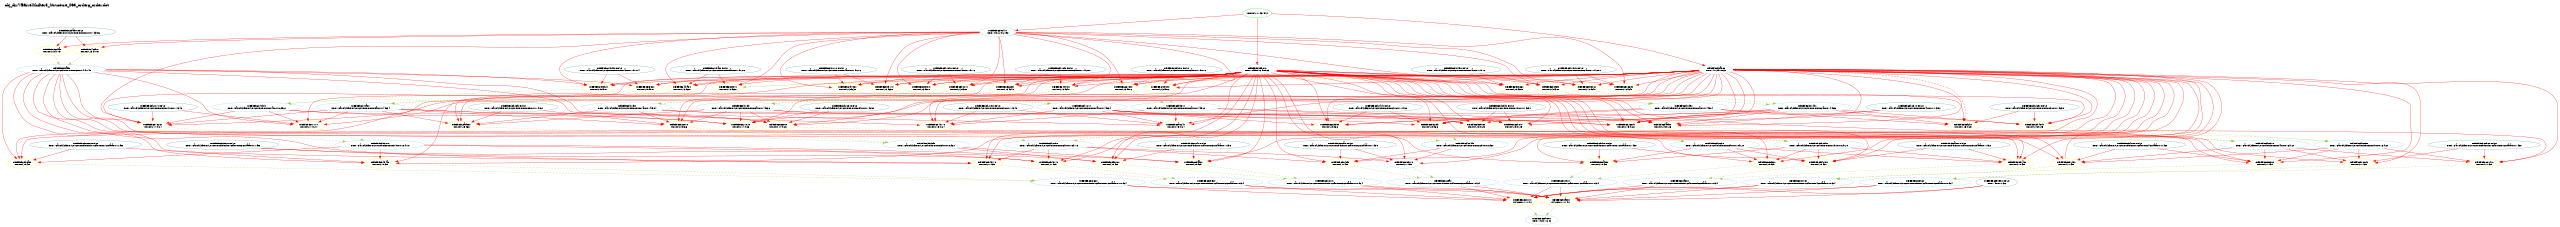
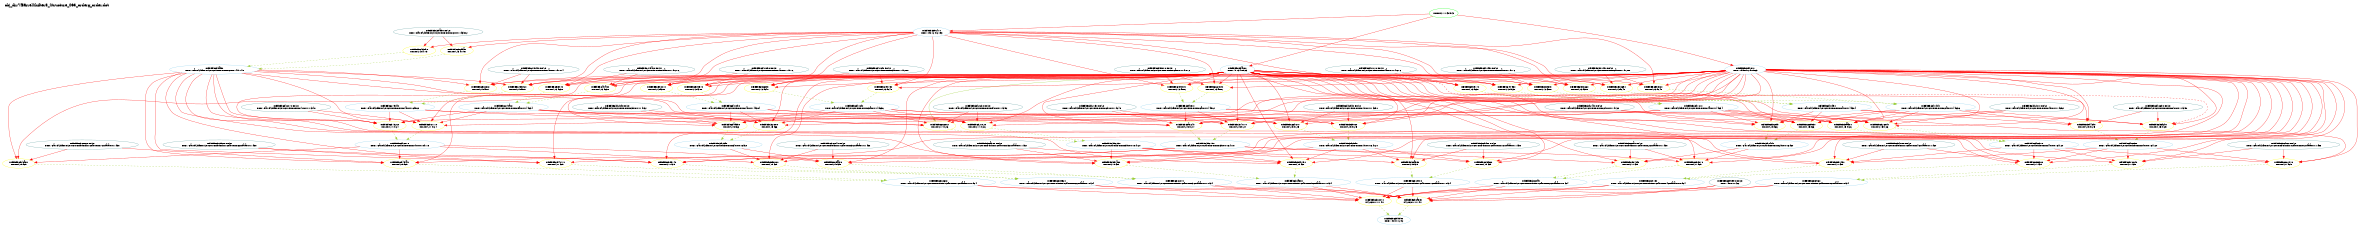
edge "0x55555639c410 TOP->din r2 f12193" -> "0x5555565152c0 ALWAYS r7 f124": now "0x55555639c410 TOP->din r2 f12193" -> "0x5555565c38c0 ALWAYS r5 f507"
edge "0x55555639b810 TOP->shamt r2 f10923" -> "0x5555565b9170 ALWAYS r3 f638": removed
edge "0x55555639ab60 TOP->lr r2 f10923" -> "0x5555565cfd40 ALWAYS r3 f638": color yellowGreen -> red
edge "0x55555639b810 TOP->shamt r2 f10923" -> "0x5555565d6ae0 ALWAYS r9 f29": removed
edge "0x55555639ab60 TOP->lr r2 f10923" -> "0x5555566668c0 ALWAYS r7 f126": color red -> yellowGreen
edge "0x55555639b810 TOP->shamt r2 f10923" -> "0x55555654b770 ALWAYS r7 f29": removed
node "0x55555665d070 ALWAYS r7 f29": color skyblue -> yellow
